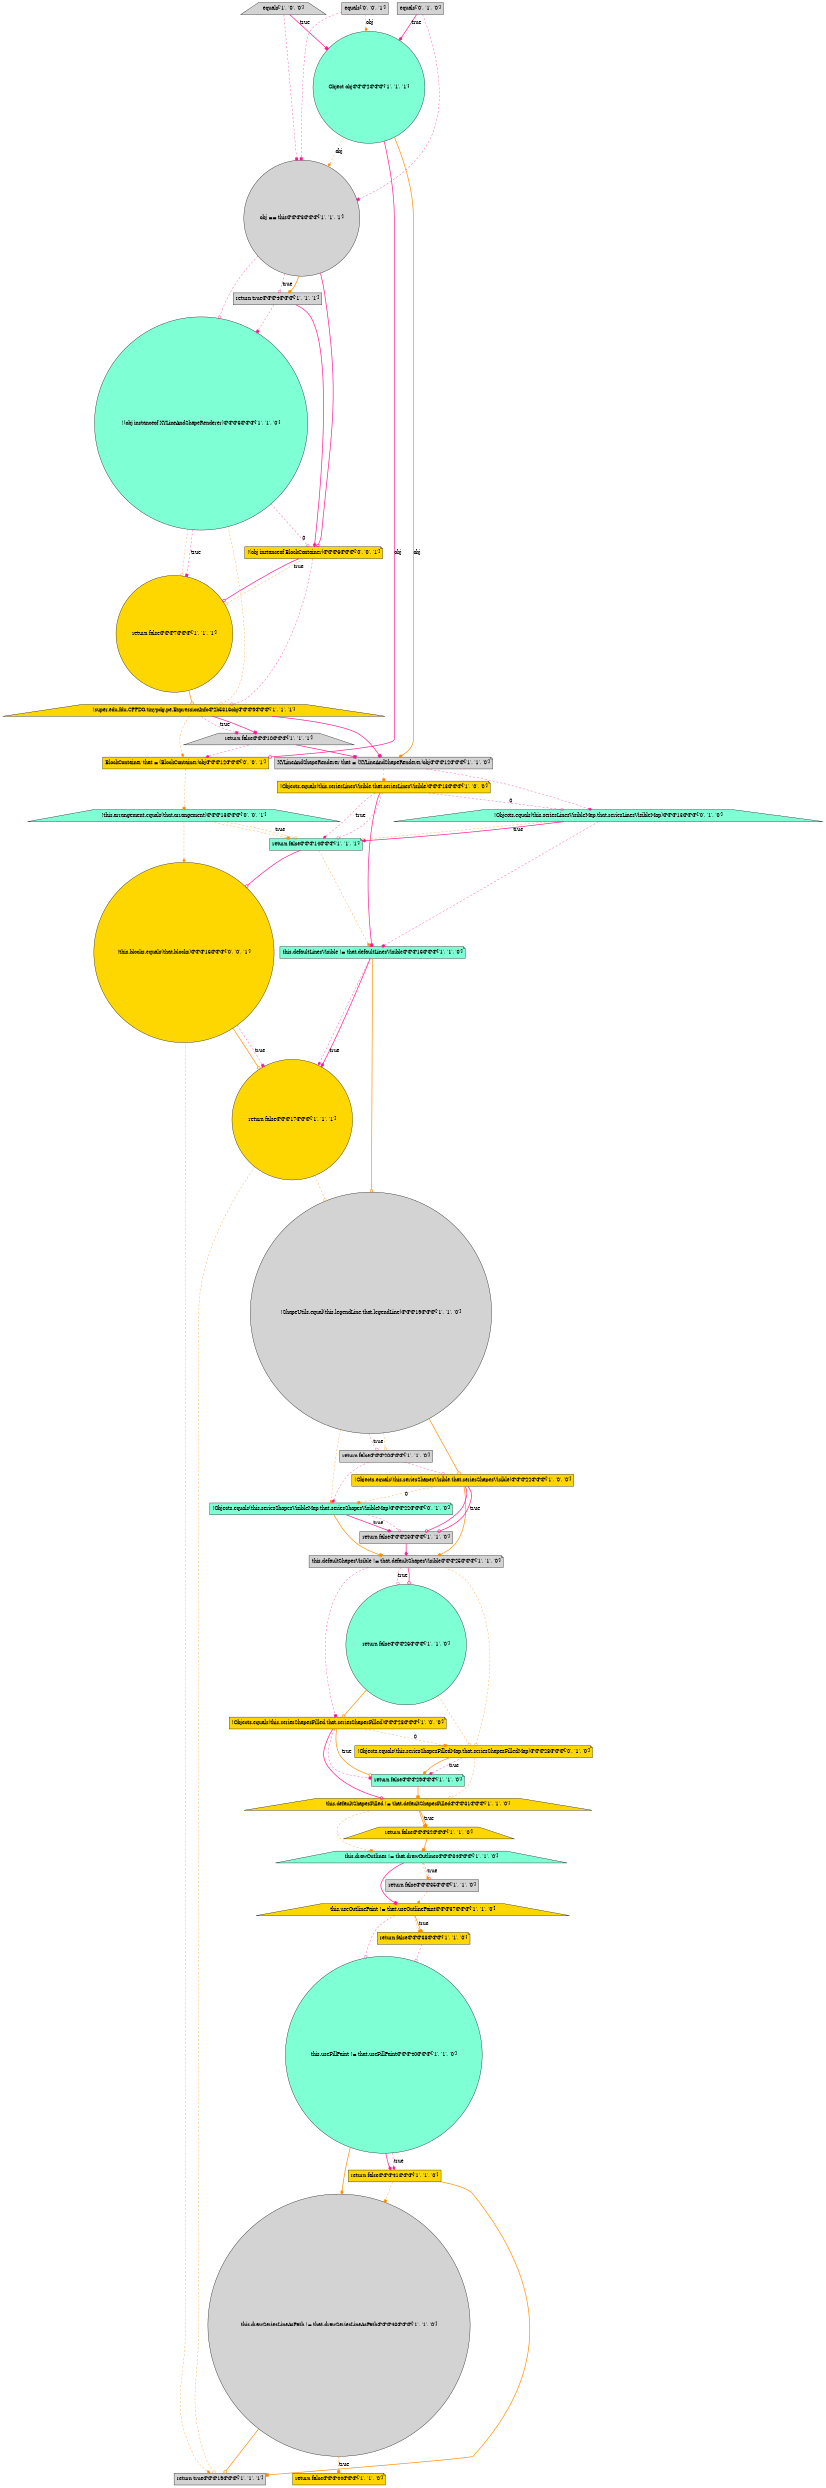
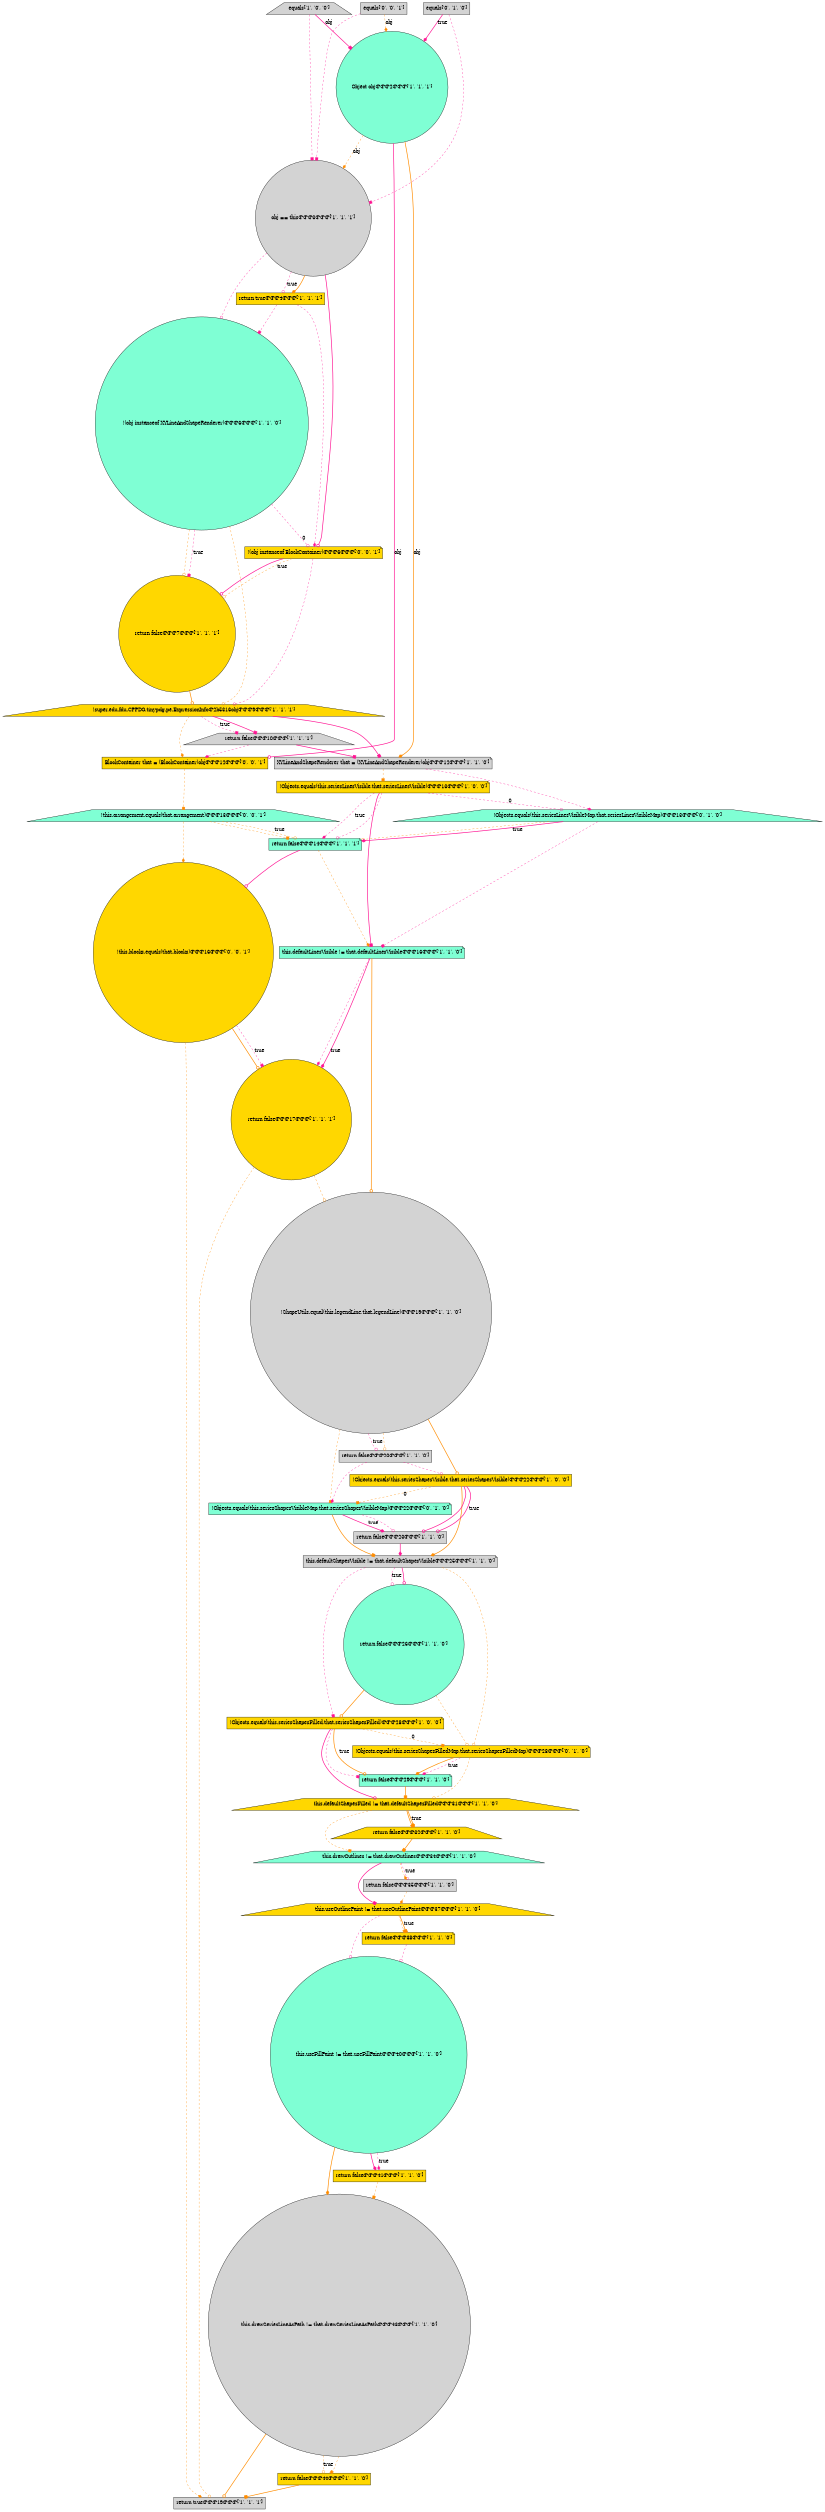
edge "equals['1', '0', '0']" -> "Object obj@@@2@@@['1', '1', '1']": label "true" -> "obj"
node "return true@@@4@@@['1', '1', '1']": fillcolor lightgrey -> gold
edge "return true@@@4@@@['1', '1', '1']" -> "!(obj instanceof BlockContainer)@@@6@@@['0', '0', '1']": style bold -> dashed
edge "return false@@@41@@@['1', '1', '0']" -> "return true@@@19@@@['1', '1', '1']": now "return false@@@44@@@['1', '1', '0']" -> "return true@@@19@@@['1', '1', '1']"
node "return false@@@44@@@['1', '1', '0']": shape note -> box
